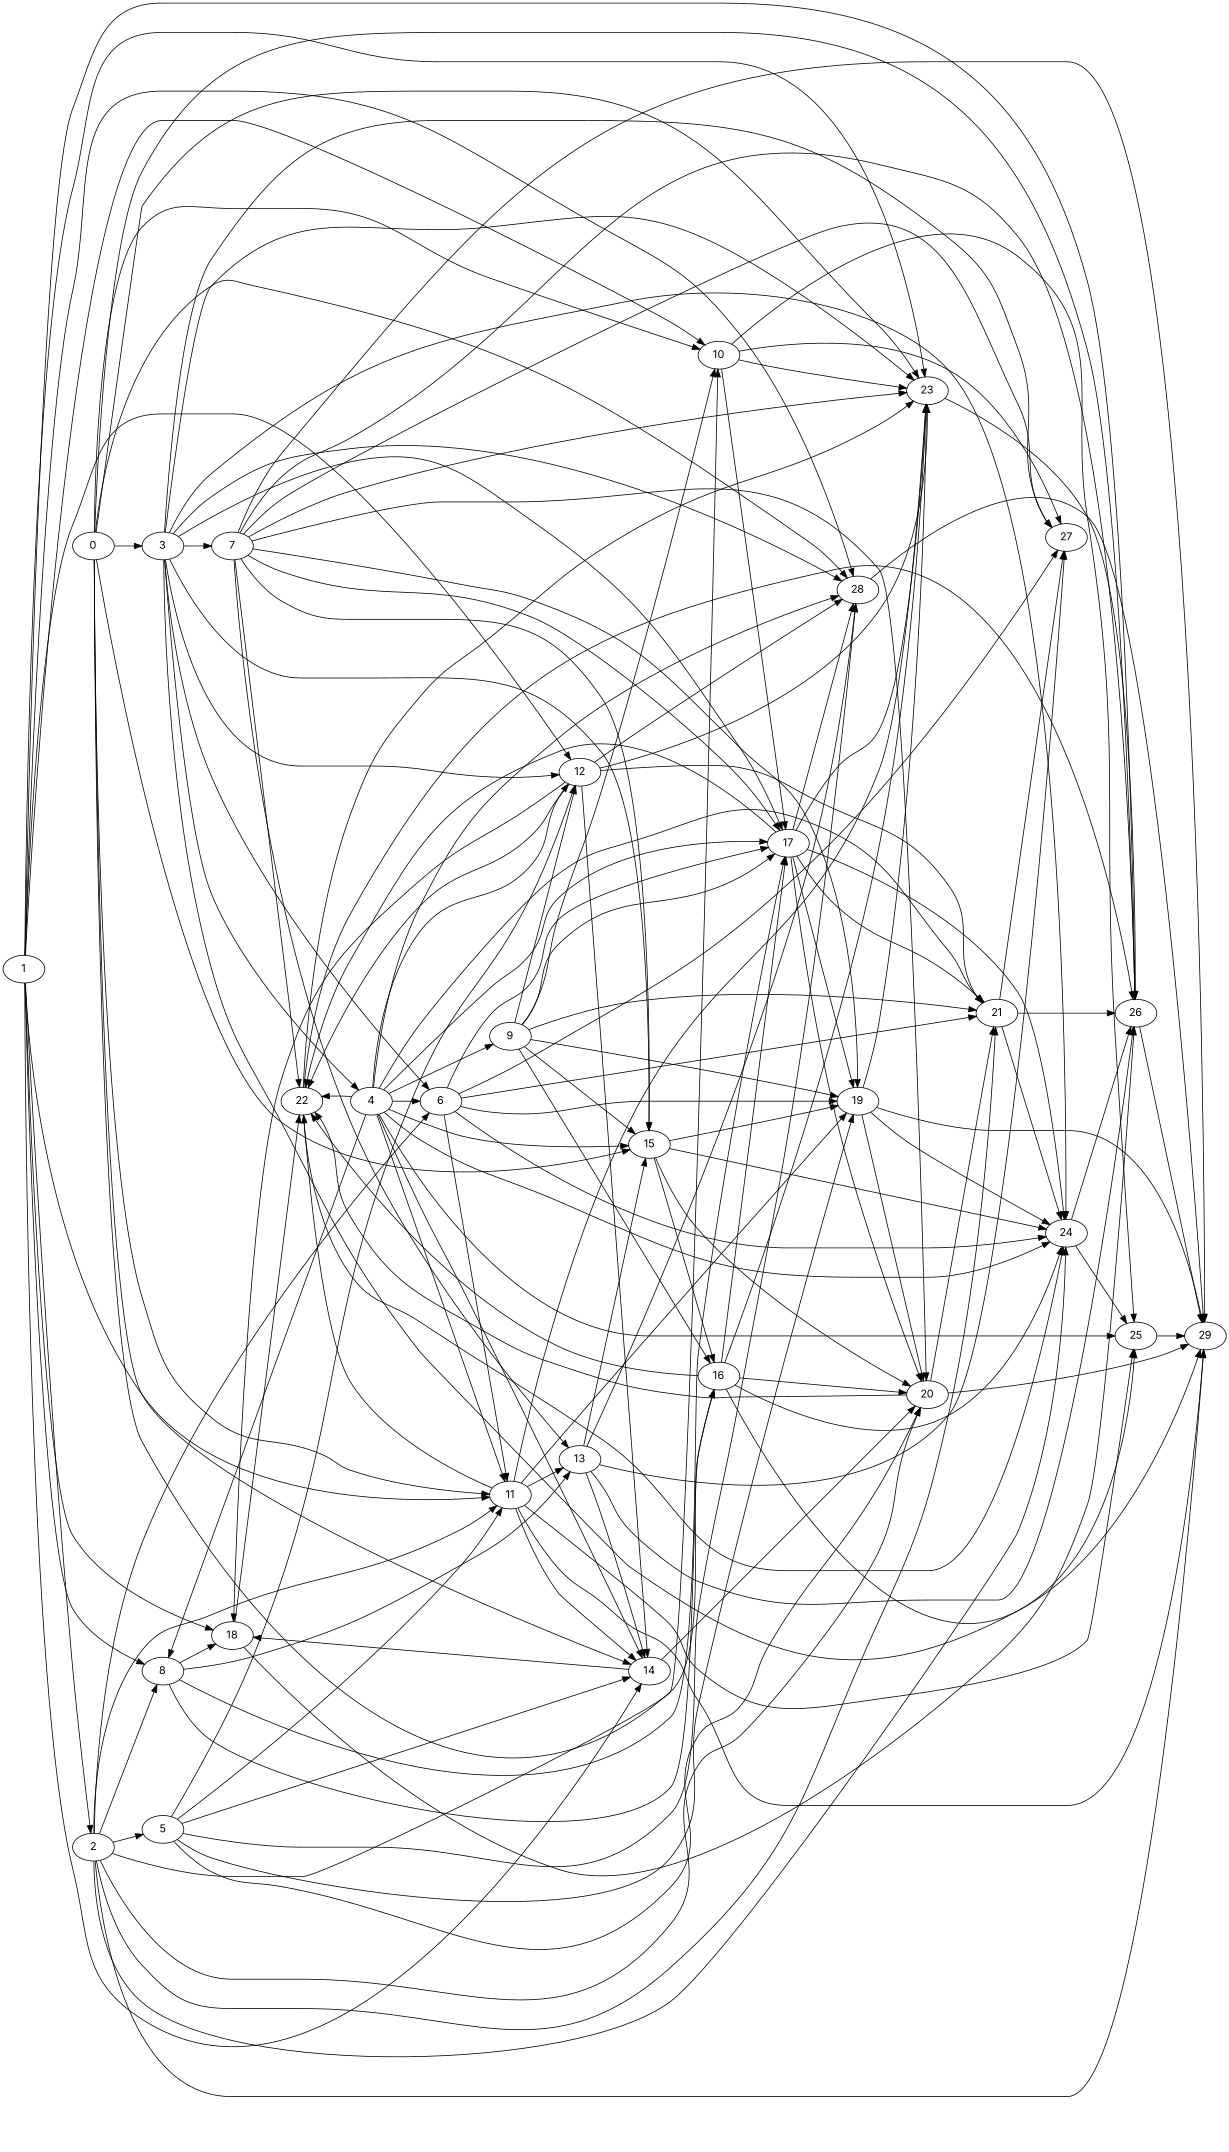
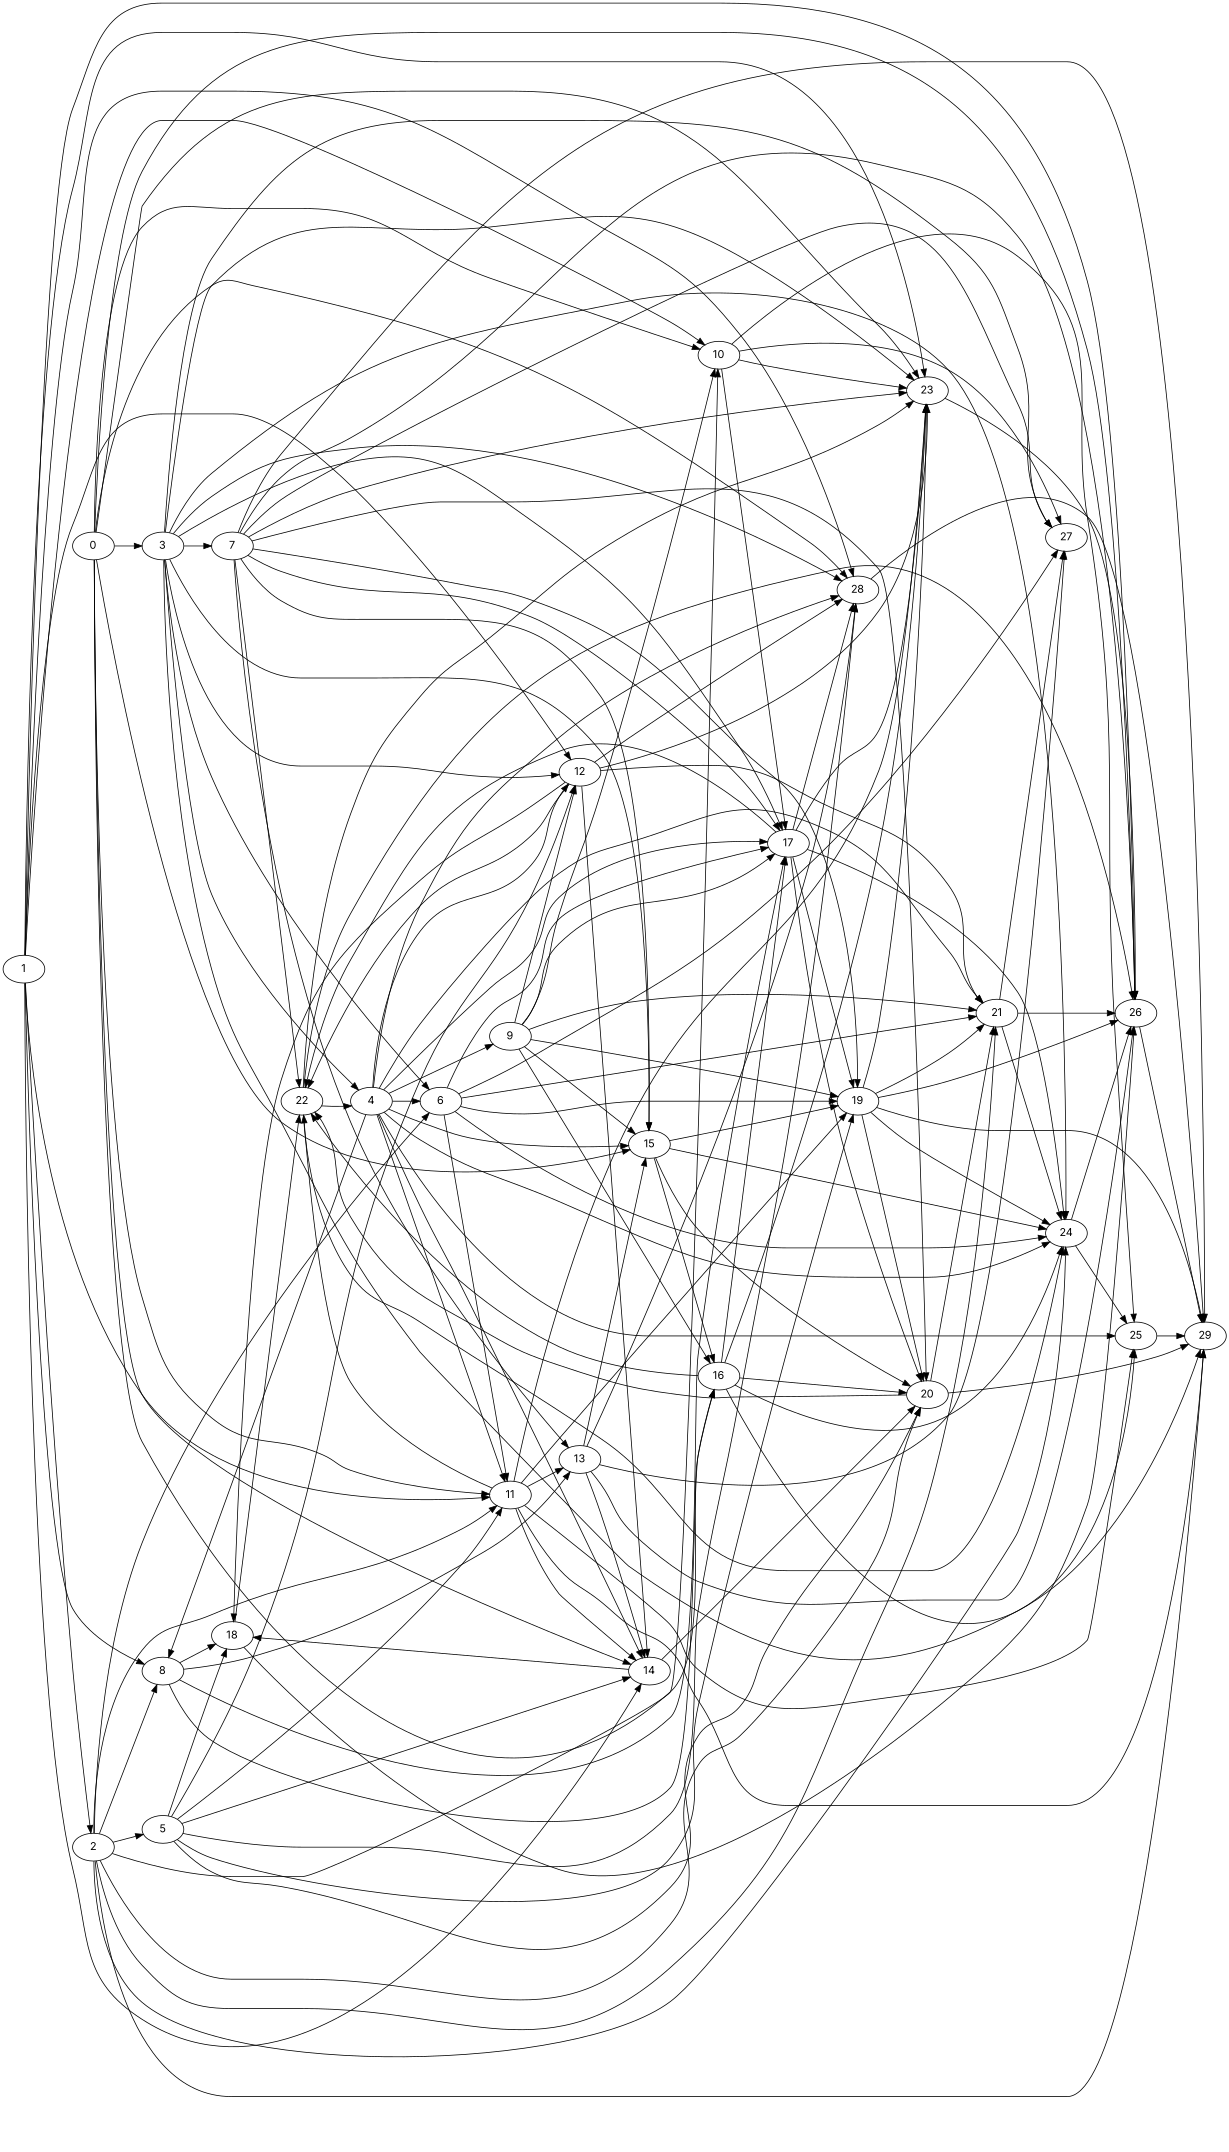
edge "17" -> "21": now "19" -> "21"
edge "19" -> "26": added
edge "4" -> "22": reversed
edge "1" -> "18": now "5" -> "18"
